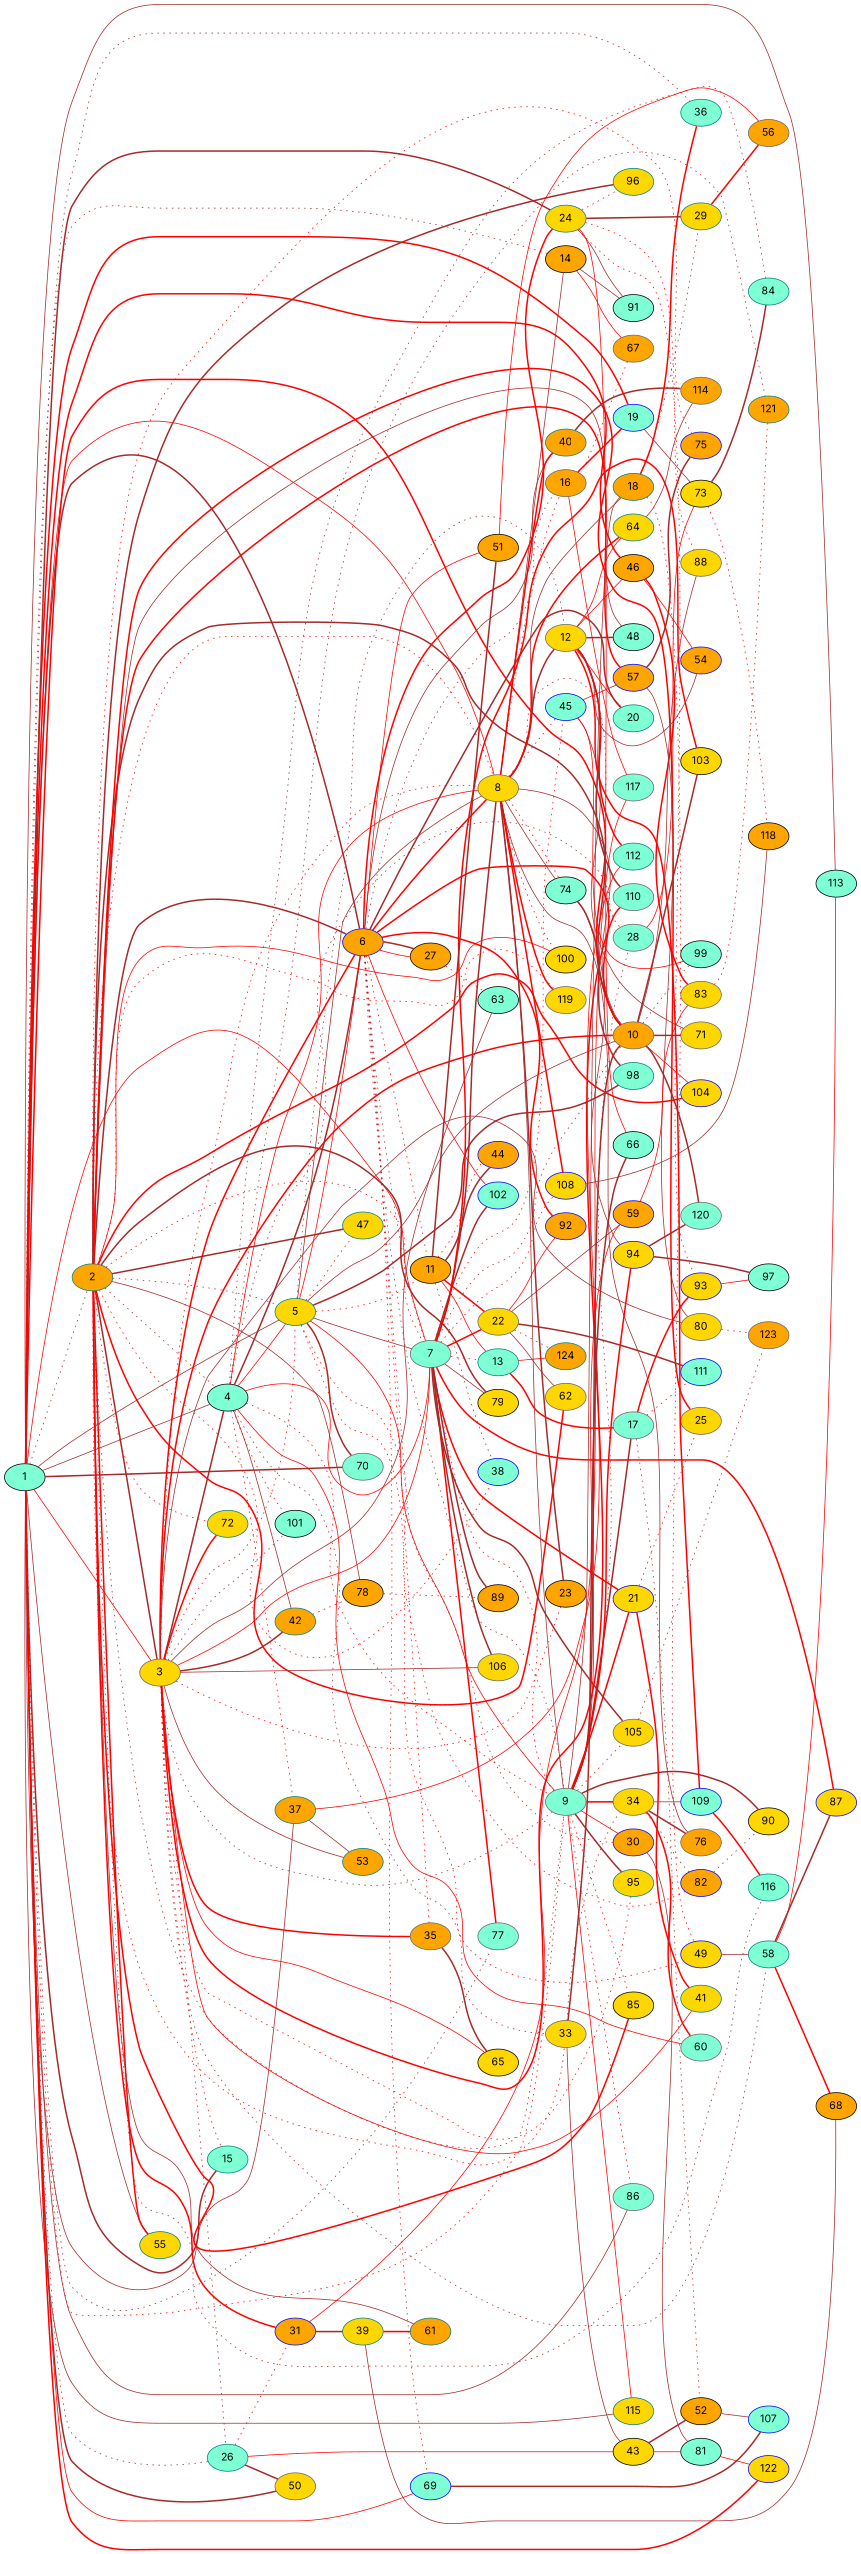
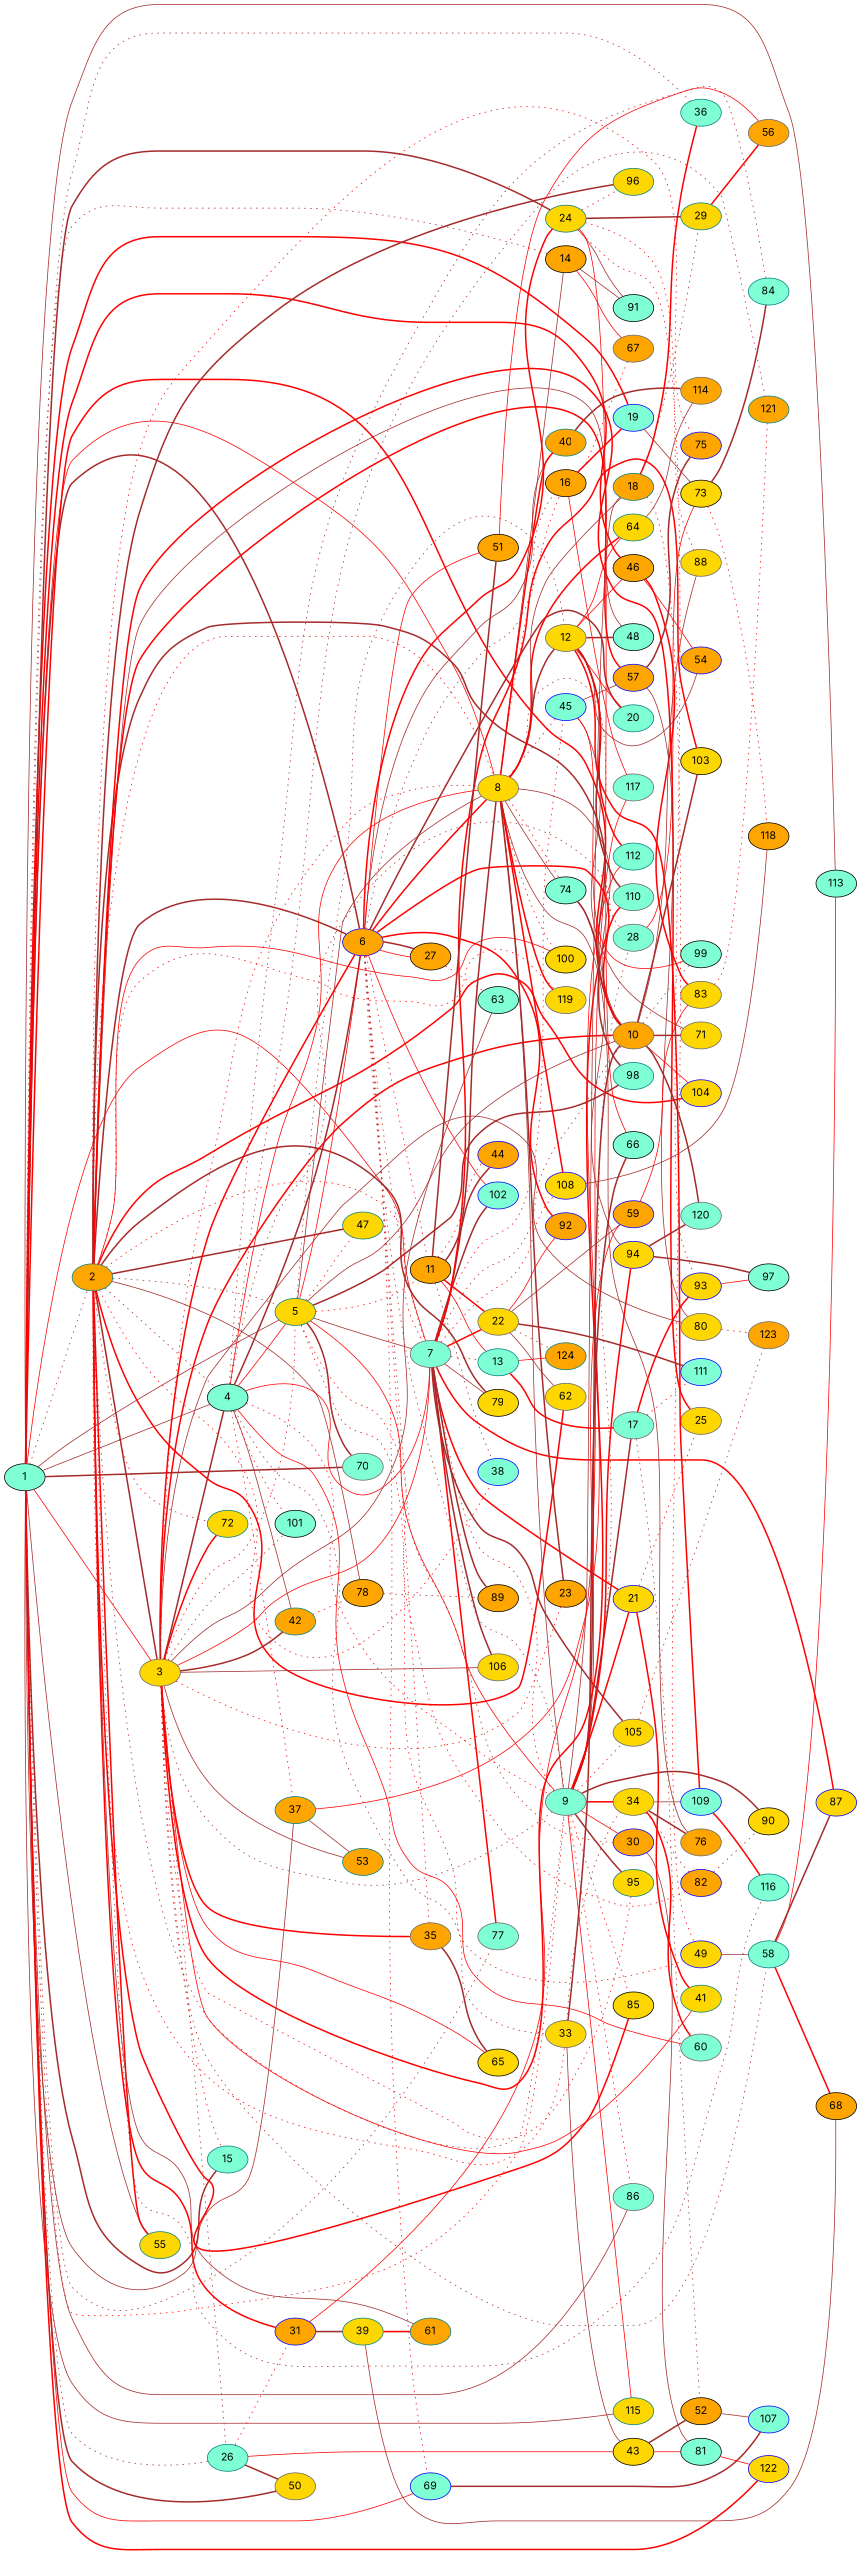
node "16": color gray40 -> black
